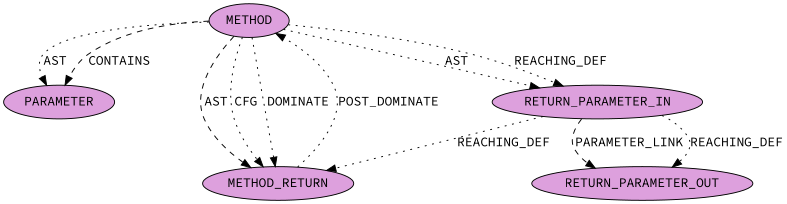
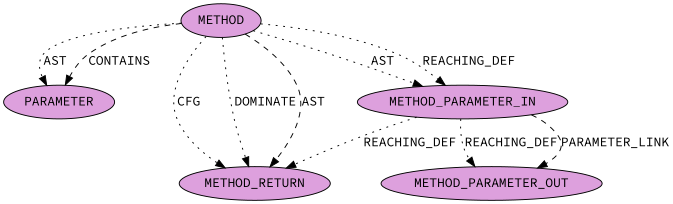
edge "METHOD_RETURN" -> "METHOD": removed, label "POST_DOMINATE"
node "RETURN_PARAMETER_IN": label "RETURN_PARAMETER_IN" -> "METHOD_PARAMETER_IN"
node "RETURN_PARAMETER_OUT": label "RETURN_PARAMETER_OUT" -> "METHOD_PARAMETER_OUT"
